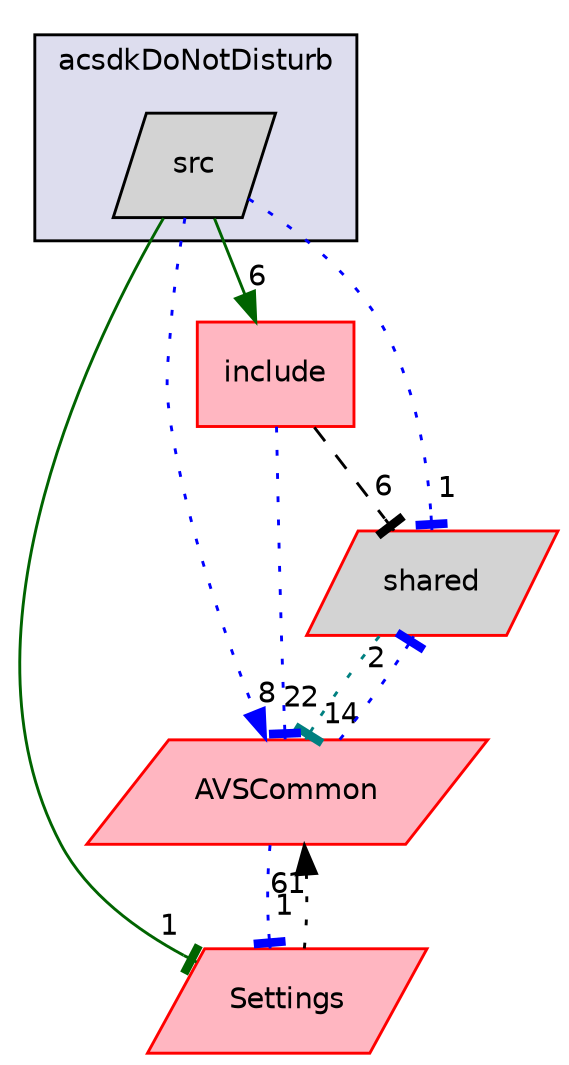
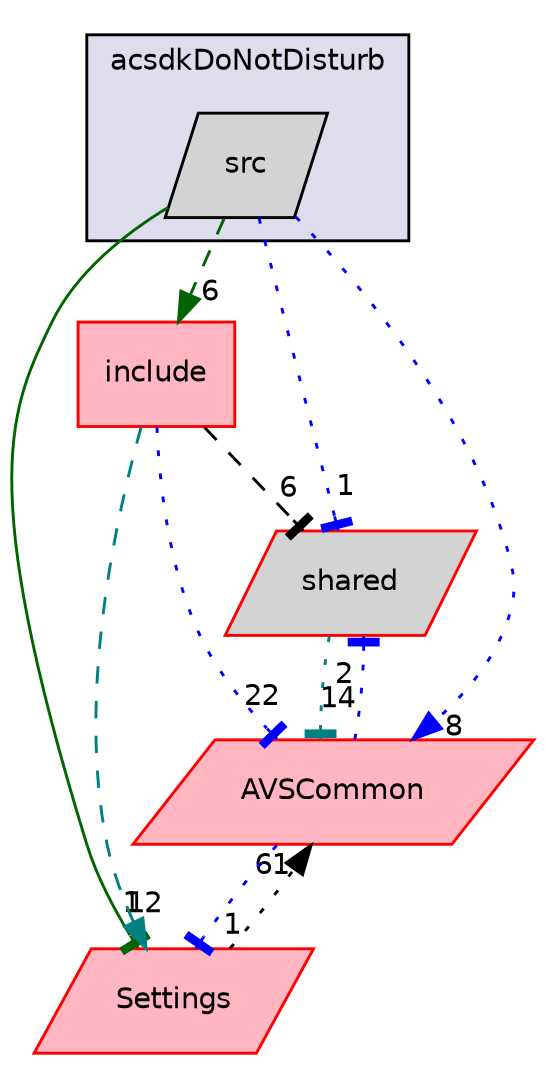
edge "src" -> "include": style solid -> dashed
edge "include" -> "Settings": added
